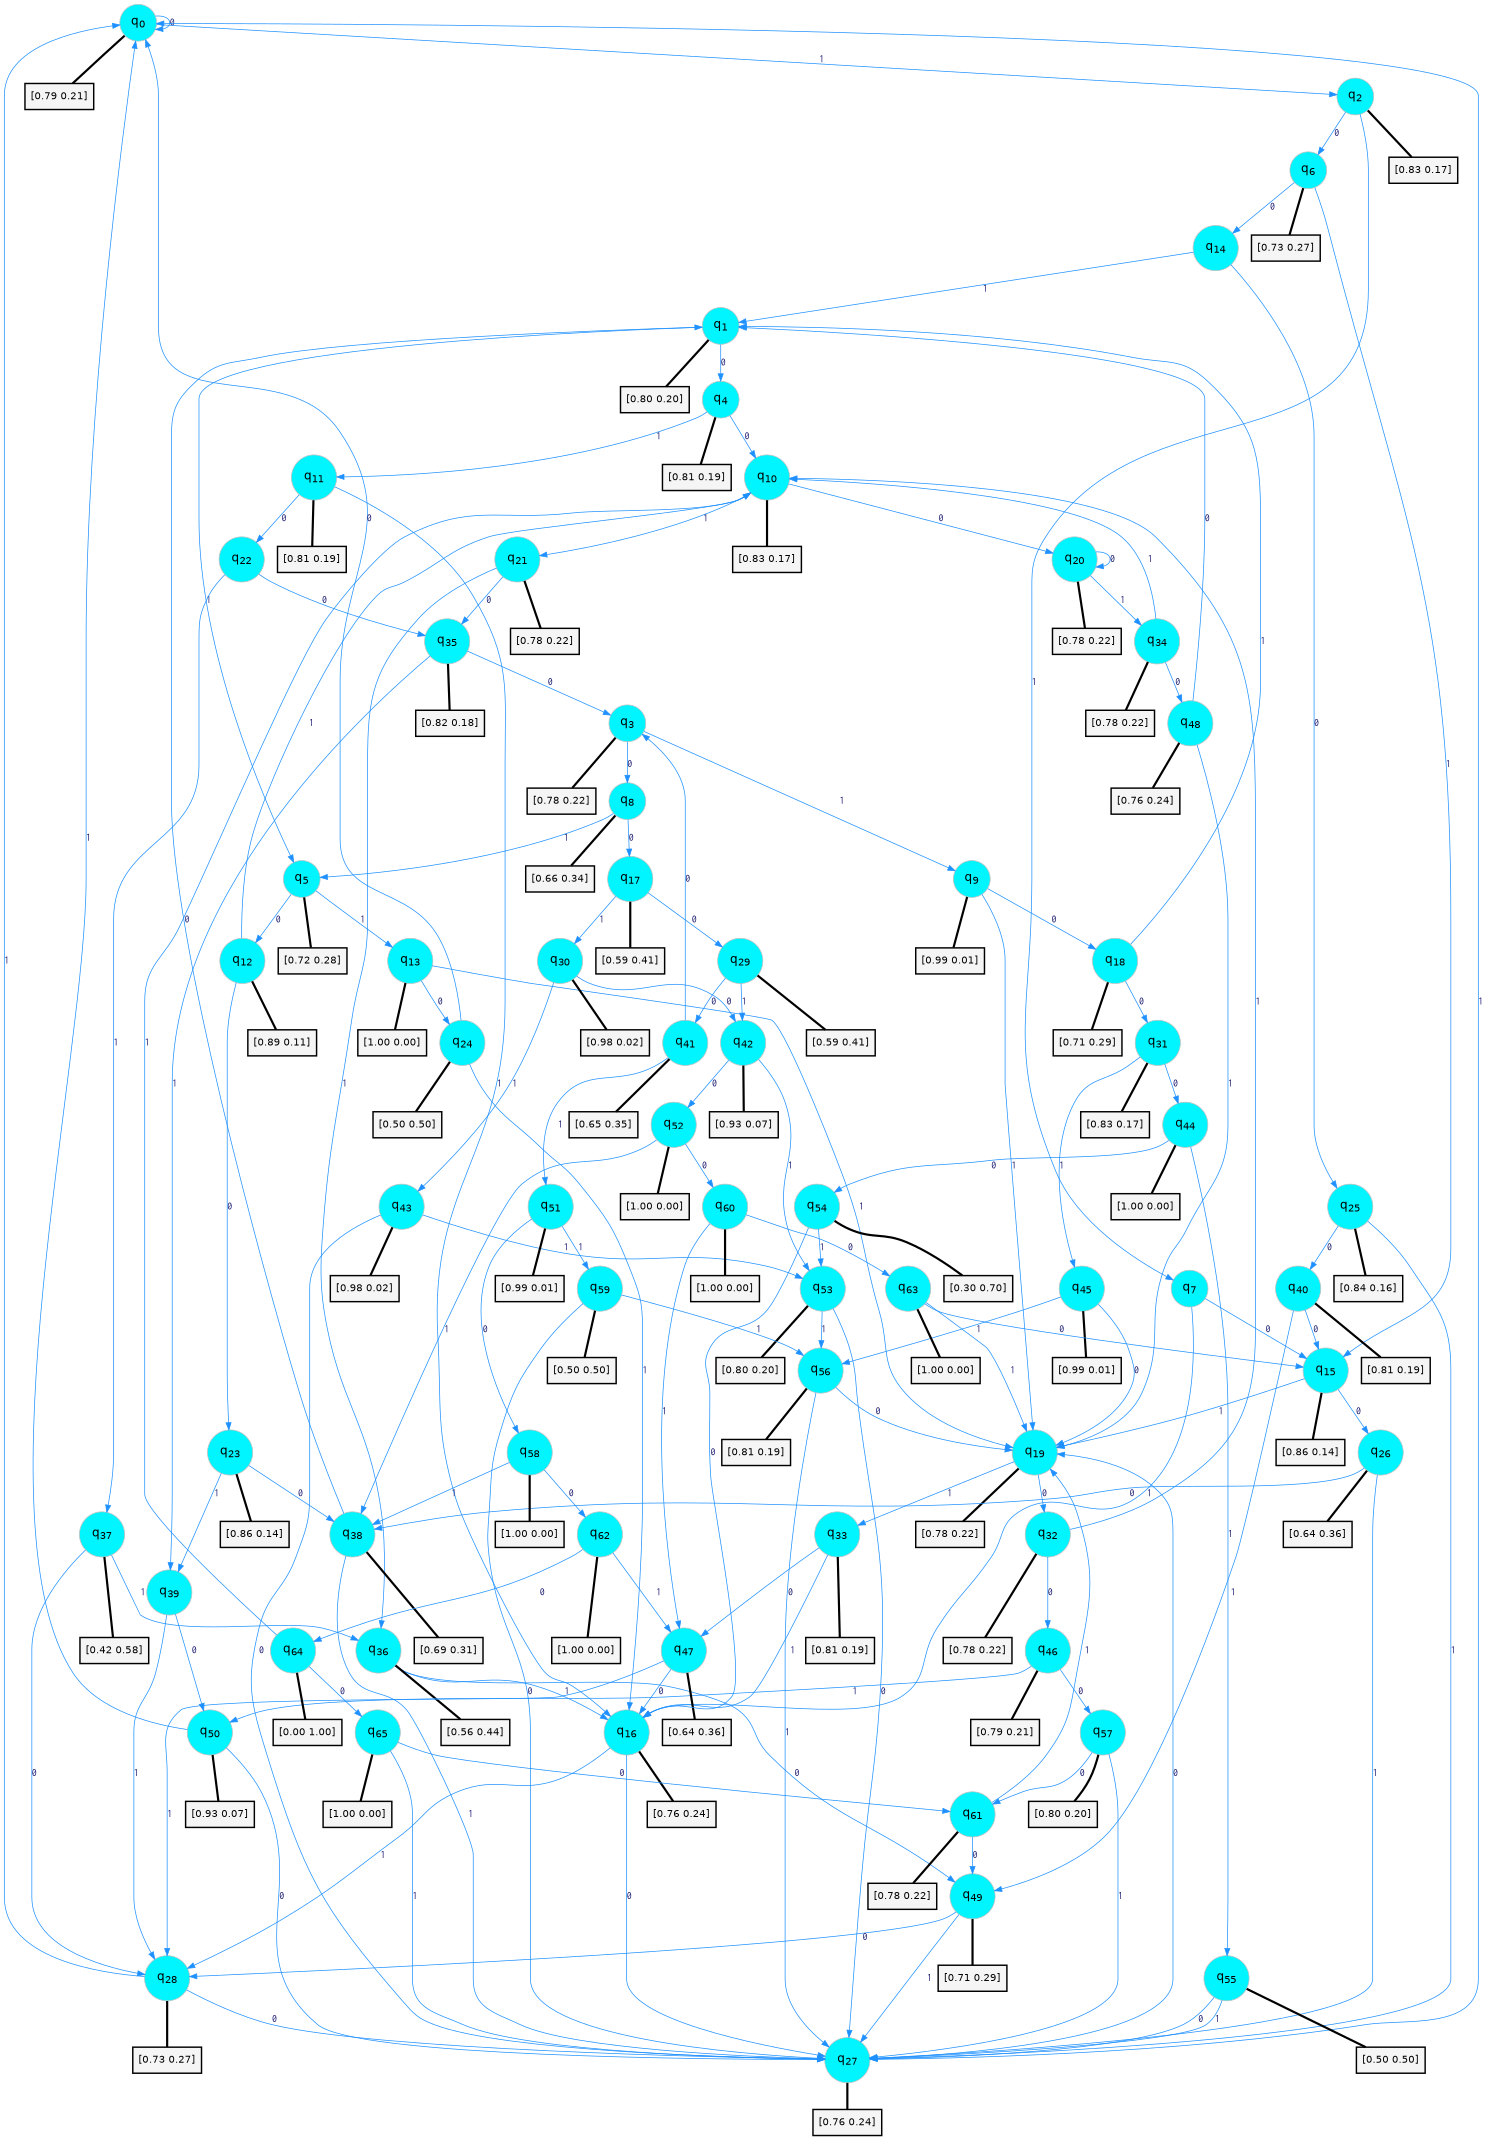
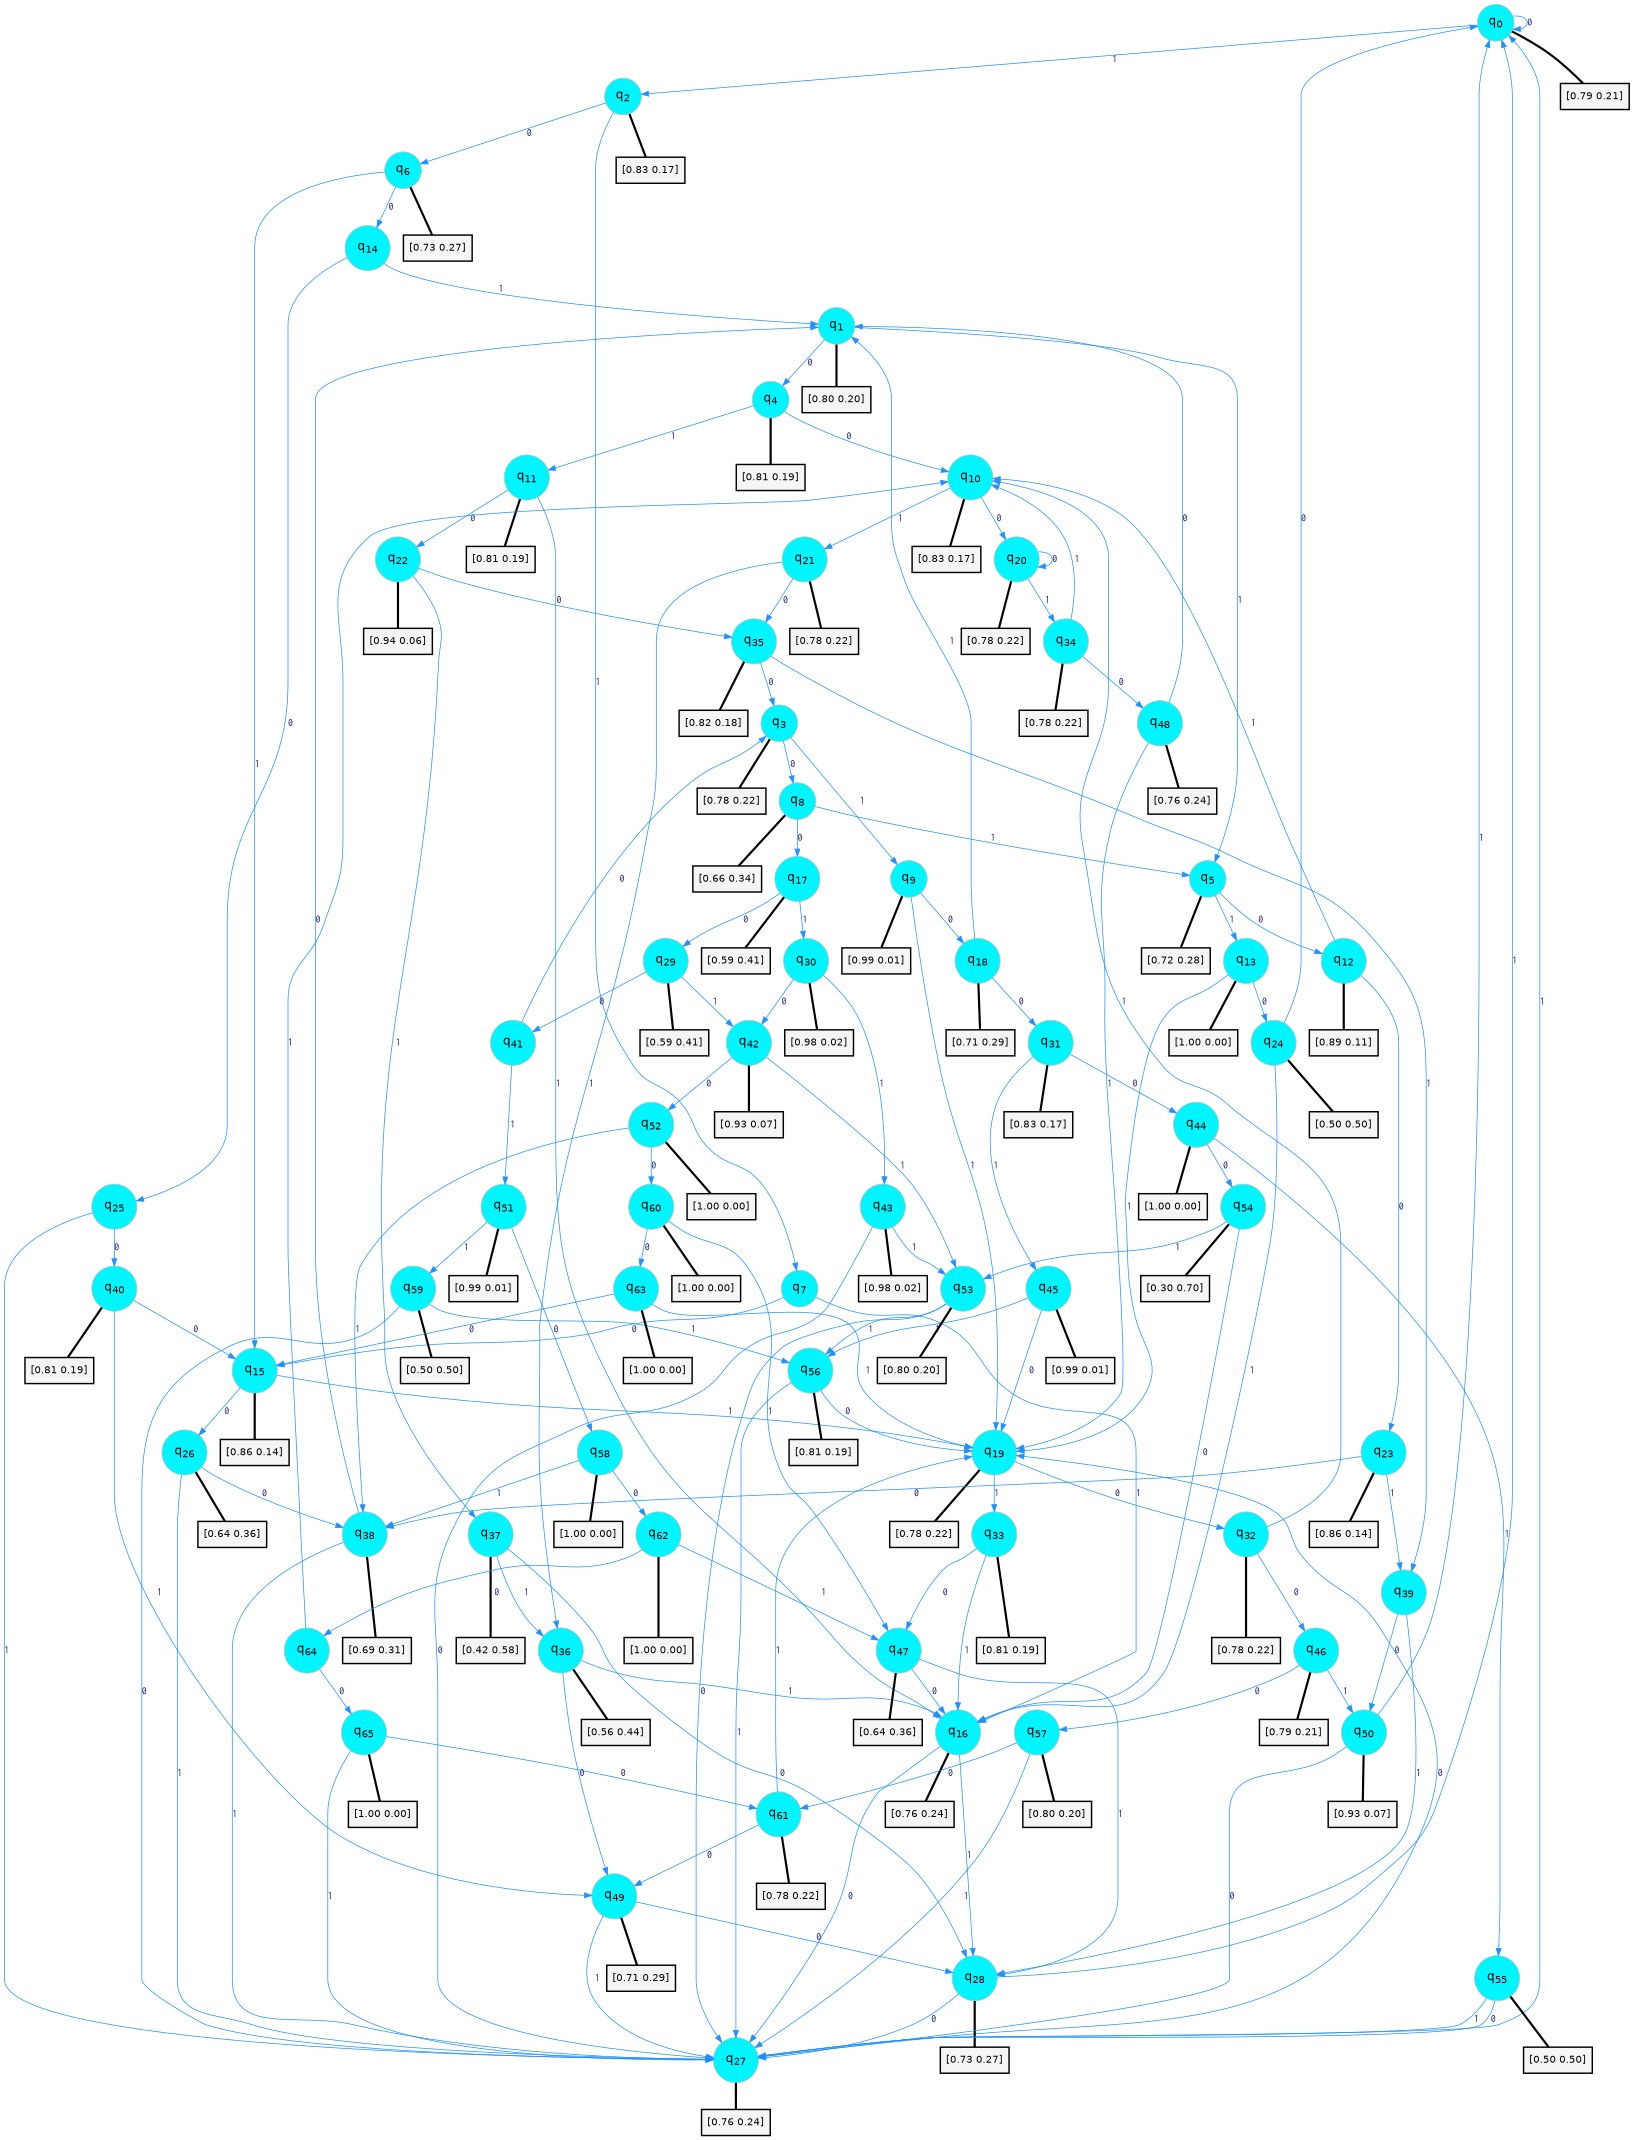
node "[0.94 0.06]": added
node "[0.65 0.35]": removed
node "[0.84 0.16]": removed
node "[0.00 1.00]": removed
